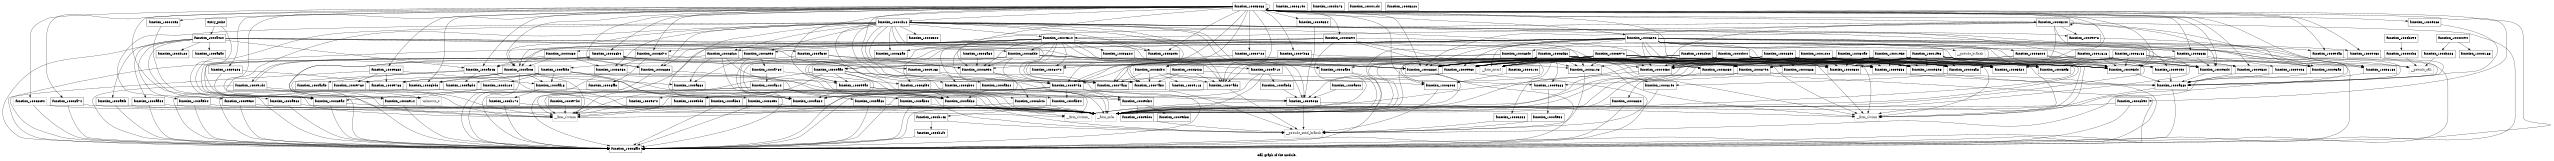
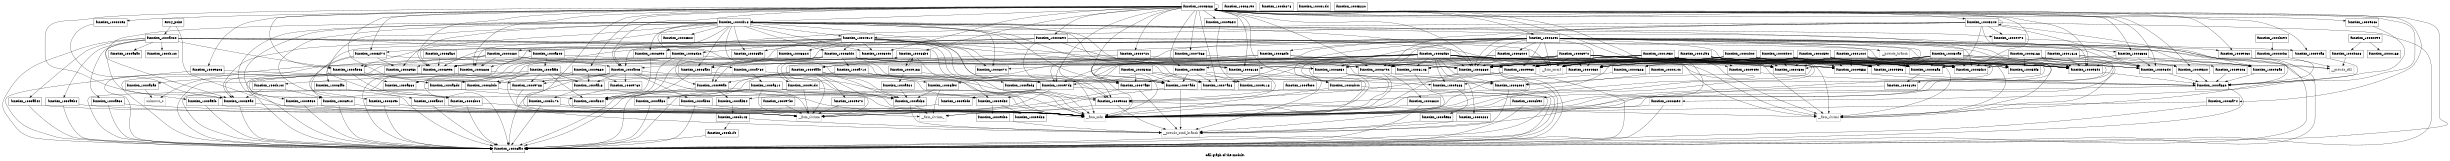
edge "function_1000629c" -> "function_100094e0": now "function_1000629c" -> "function_100093d4"
